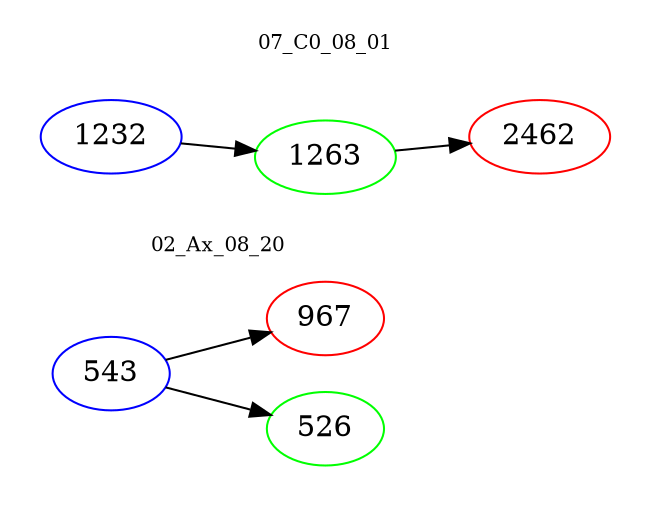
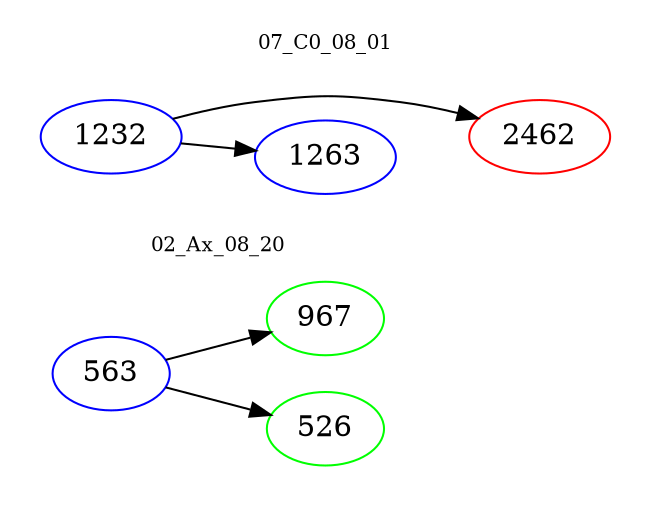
edge "1263" -> "2462": now "1232" -> "2462"
node "1263": color green -> blue
node "967": color red -> green
node "543": label "543" -> "563"
